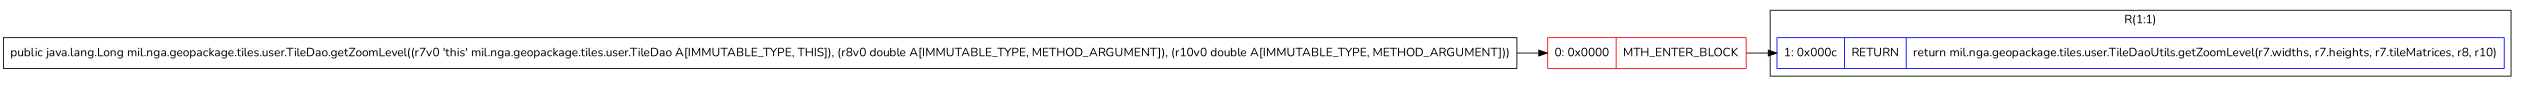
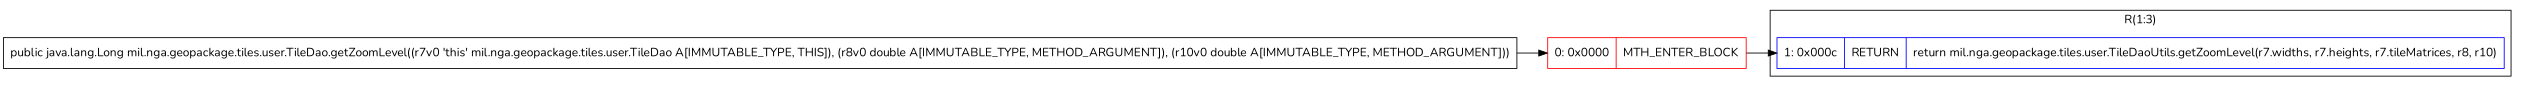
cluster "R(1:1)": label "R(1:1)" -> "R(1:3)"
